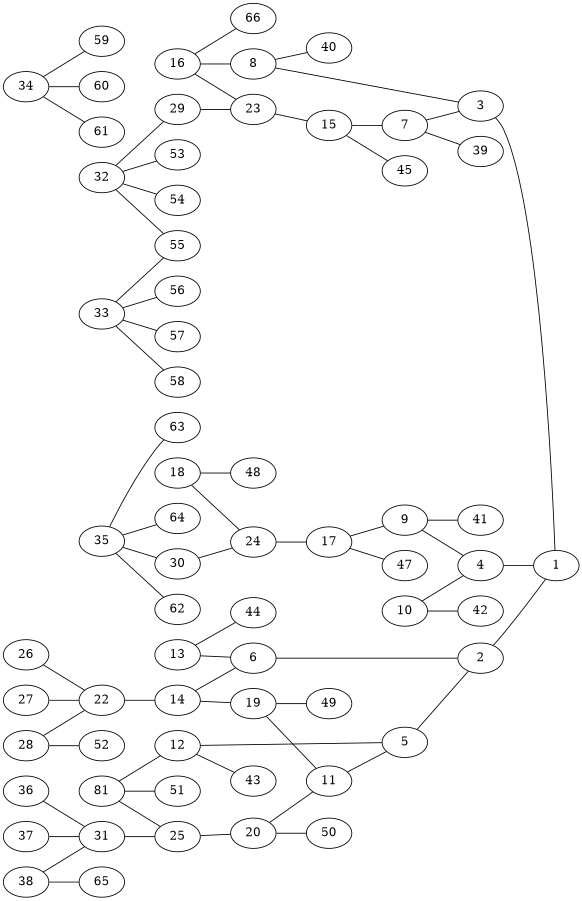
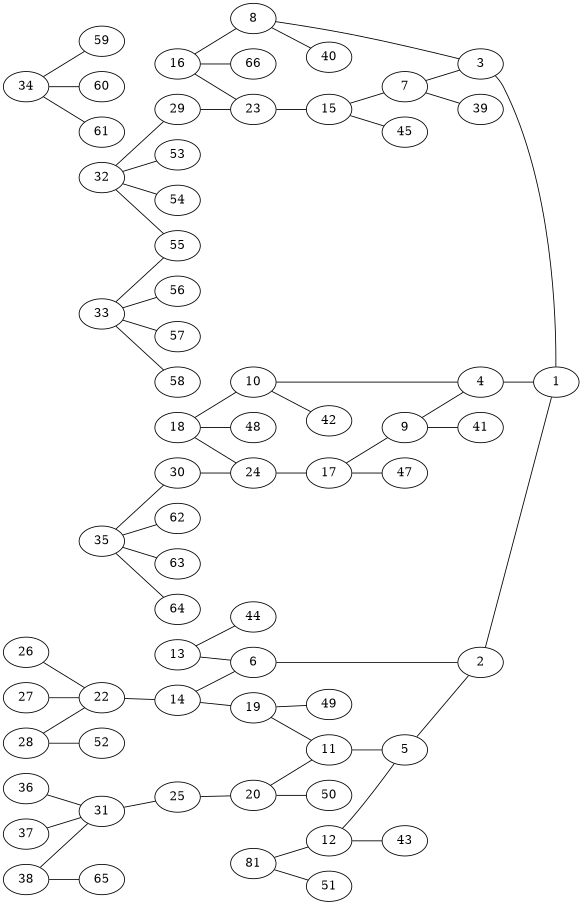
edge "10" -- "18": added
edge "81" -- "25": removed
